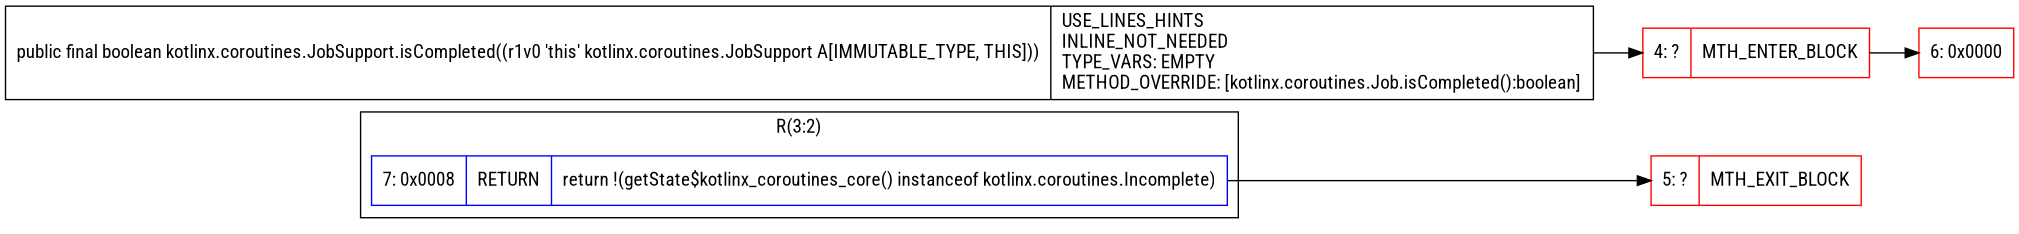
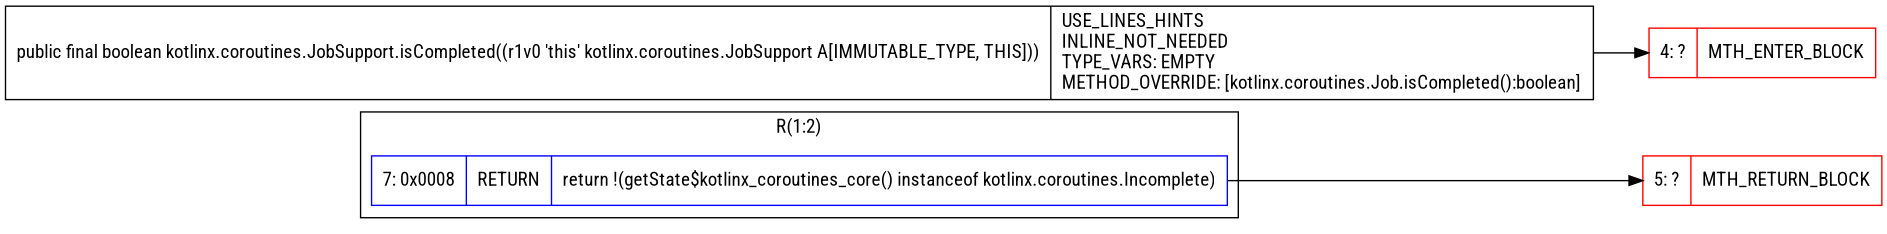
node "6: 0x0000": removed
cluster "R(3:2)": label "R(3:2)" -> "R(1:2)"
node "5: ?": text "MTH_EXIT_BLOCK" -> "MTH_RETURN_BLOCK"
